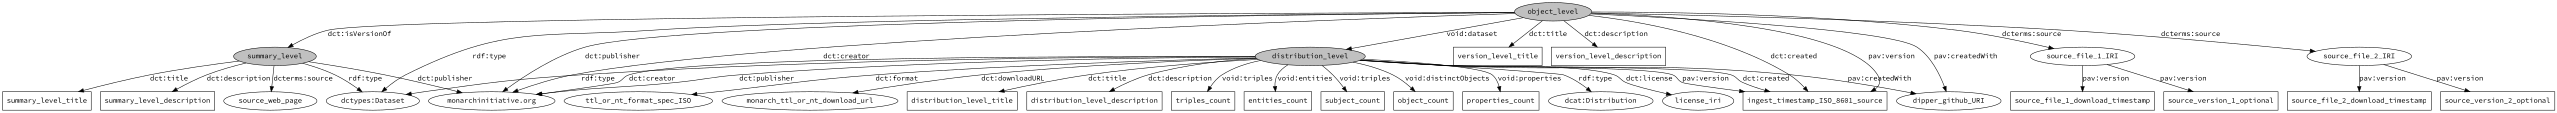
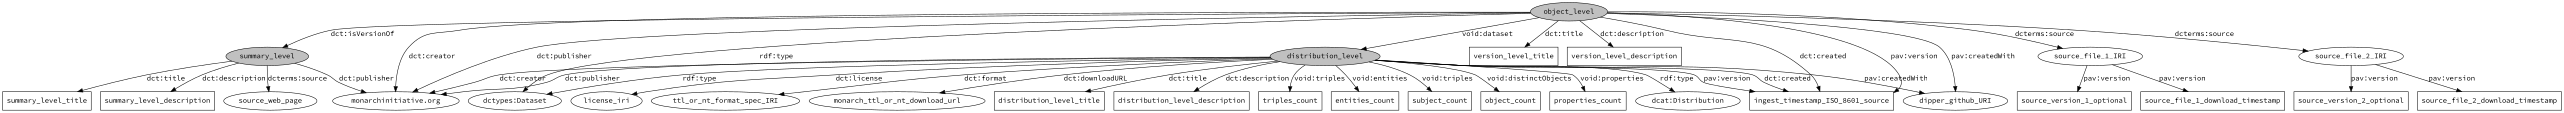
edge "summary_level" -> "dctypes:Dataset": removed, label "rdf:type"
node "ttl_or_nt_format_spec_ISO": label "ttl_or_nt_format_spec_ISO" -> "ttl_or_nt_format_spec_IRI"
